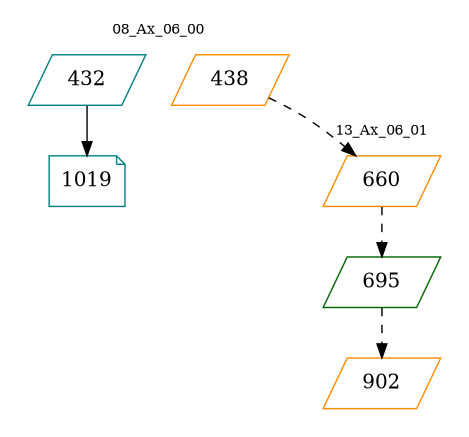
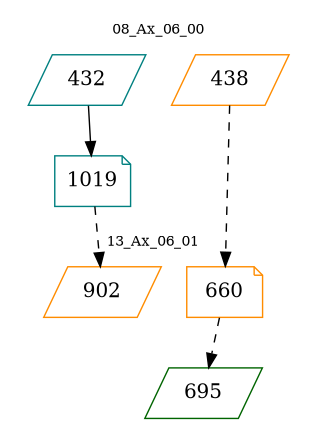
node "660": shape parallelogram -> note
edge "695" -> "902": now "1019" -> "902"
